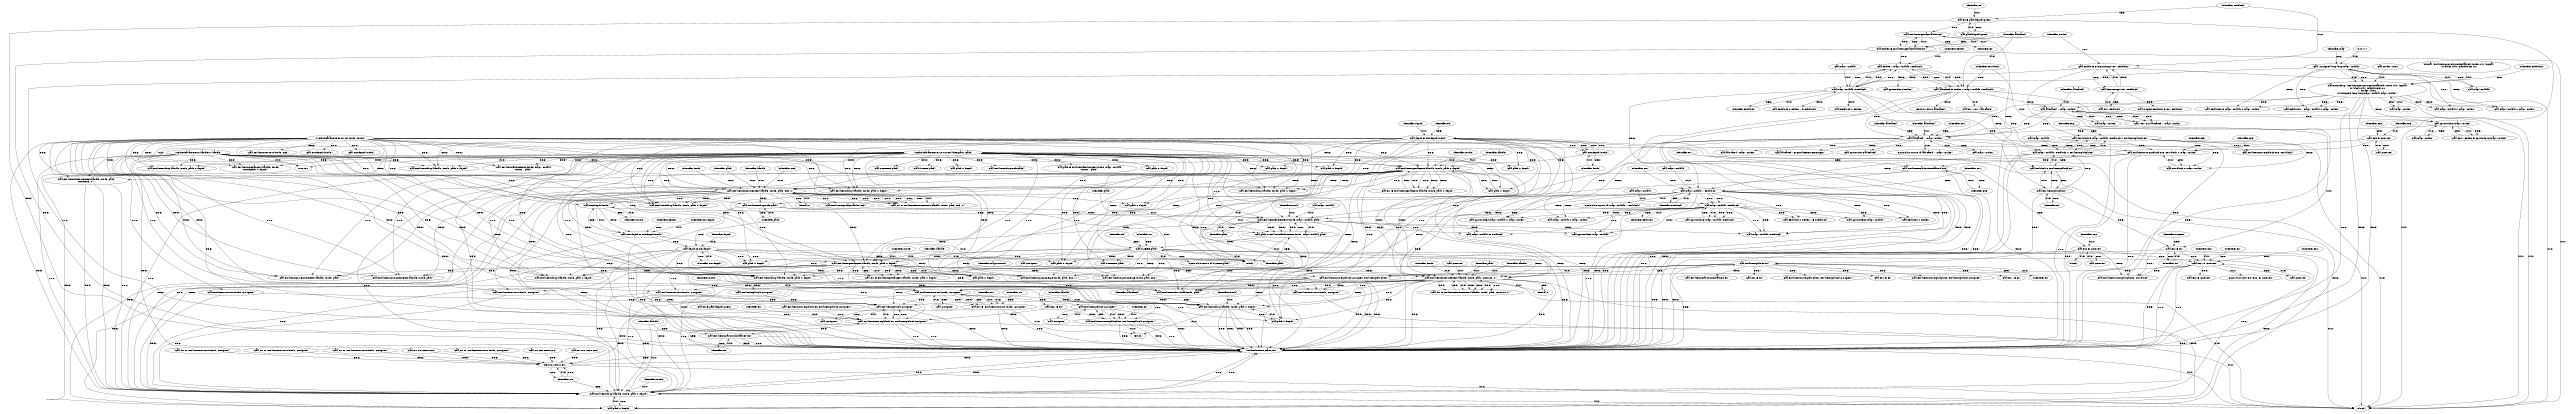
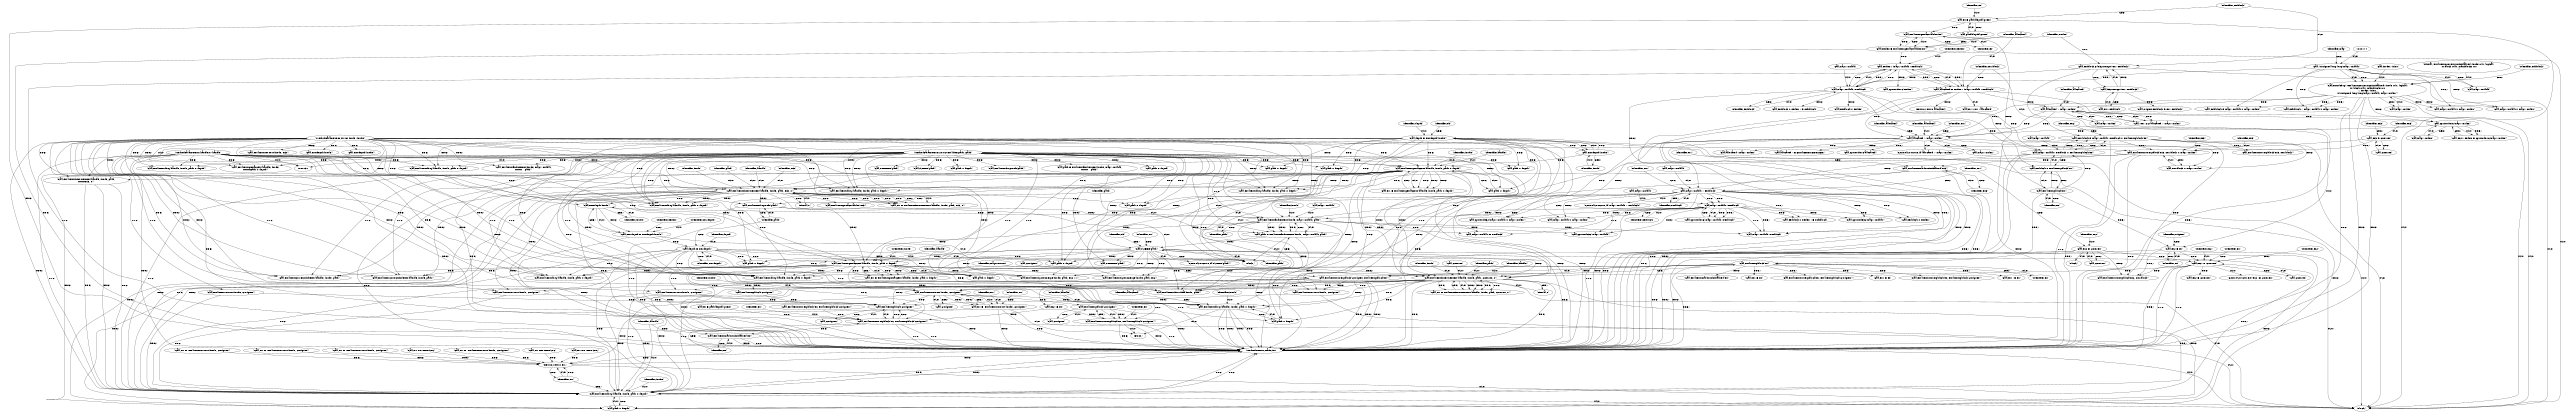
edge "(MethodParameterIn,struct ext4_len_path *path)" -> "(Call,ext4_ext_try_to_merge(inode, path, ex2))": removed, label "DDG:"
edge "(Call,map->m_lblk > ee_block)" -> "(Call,cpu_to_le32(map->m_lblk + map->m_len))": label "DDG: " -> "CFG: "
